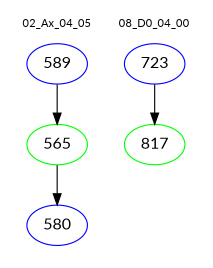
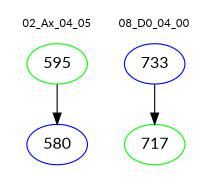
node "589": removed
node "723": label "723" -> "733"
node "565": label "565" -> "595"
node "817": label "817" -> "717"
